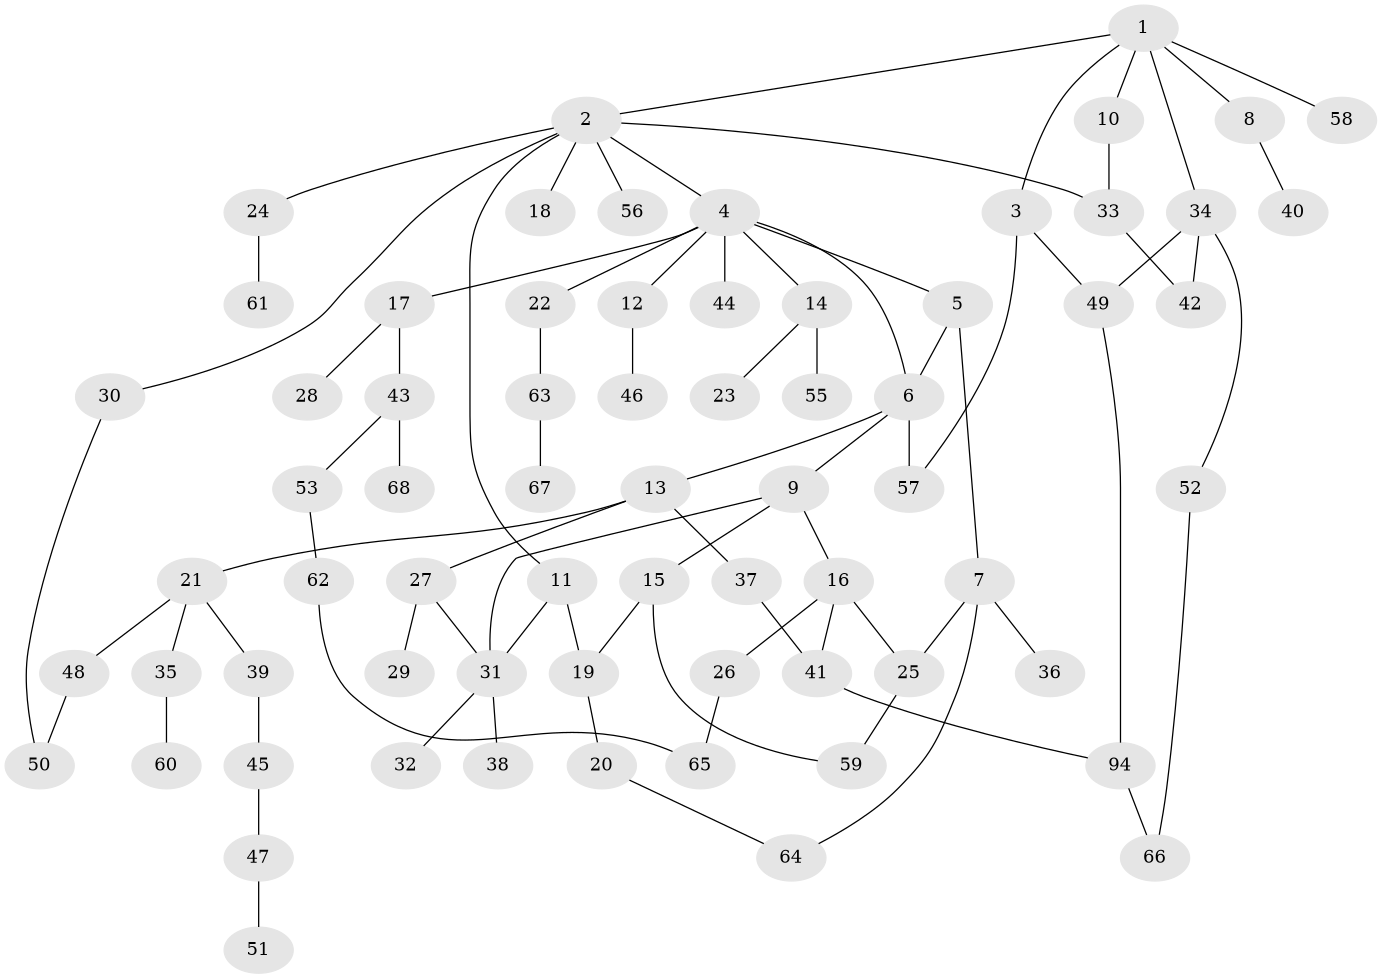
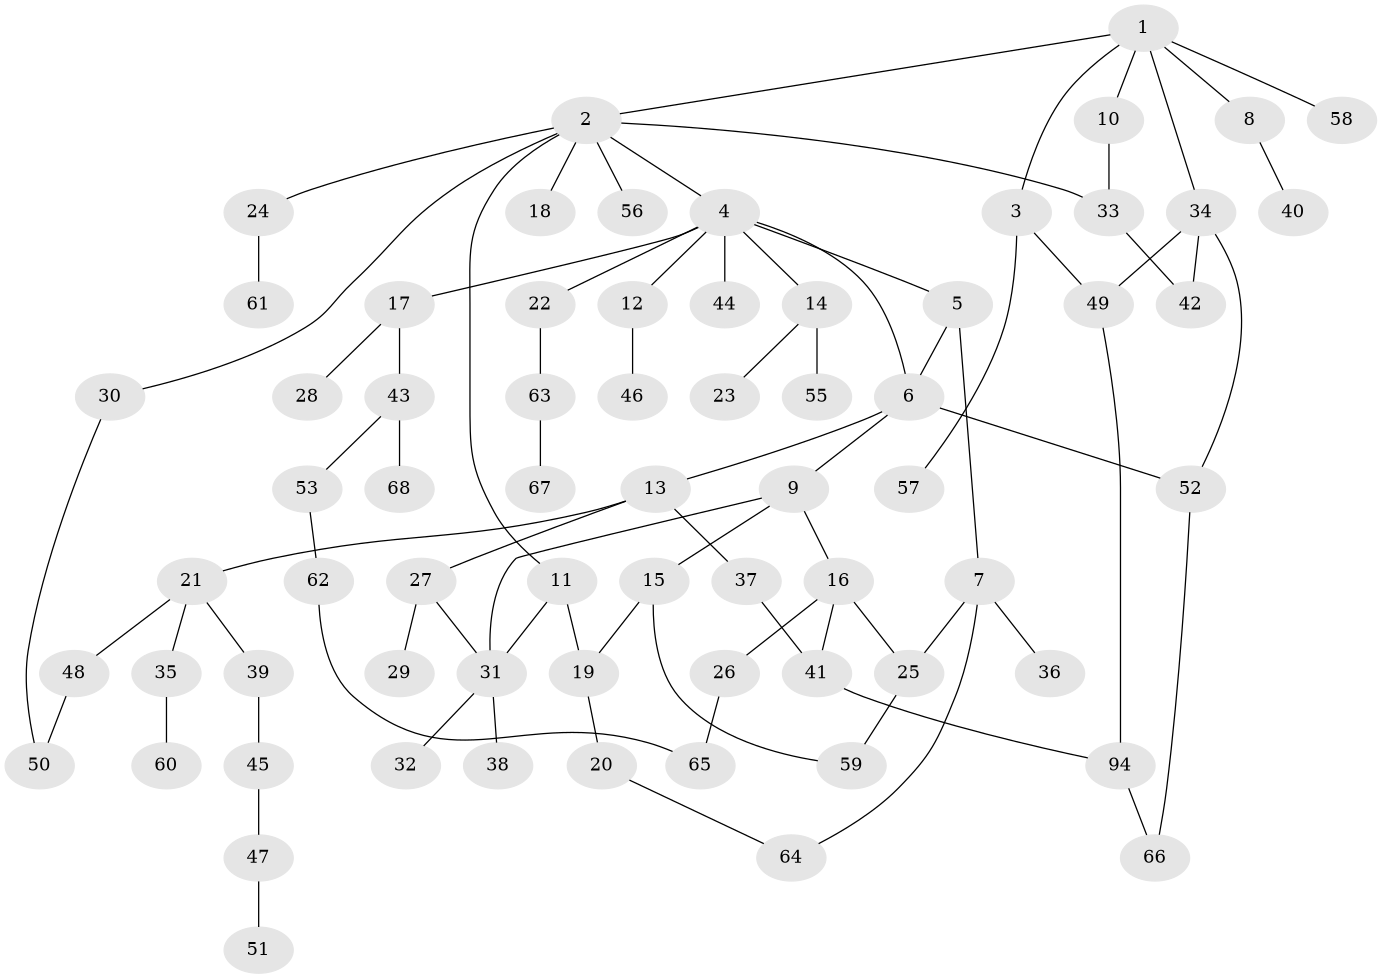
edge "6" -- "57": now "6" -- "52"
